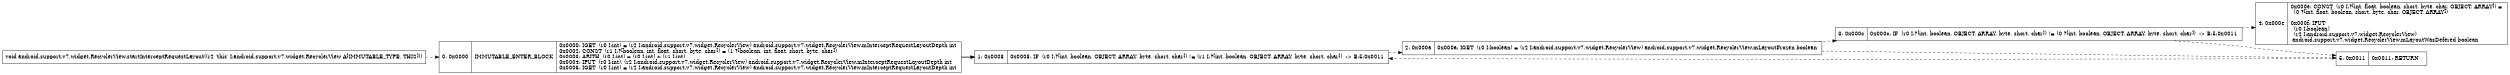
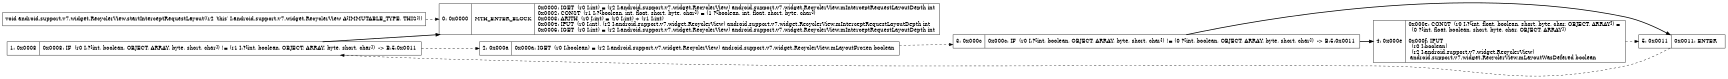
edge "3: 0x000c" -> "4: 0x000e": style dashed -> bold
edge "3: 0x000c" -> "5: 0x0011": style dashed -> bold
edge "2: 0x000a" -> "5: 0x0011": now "4: 0x000e" -> "5: 0x0011"
node "0: 0x0000": text "IMMUTABLE_ENTER_BLOCK" -> "MTH_ENTER_BLOCK"
edge "0: 0x0000" -> "1: 0x0008": reversed
node "5: 0x0011": text "0x0011: RETURN" -> "0x0011: ENTER"
